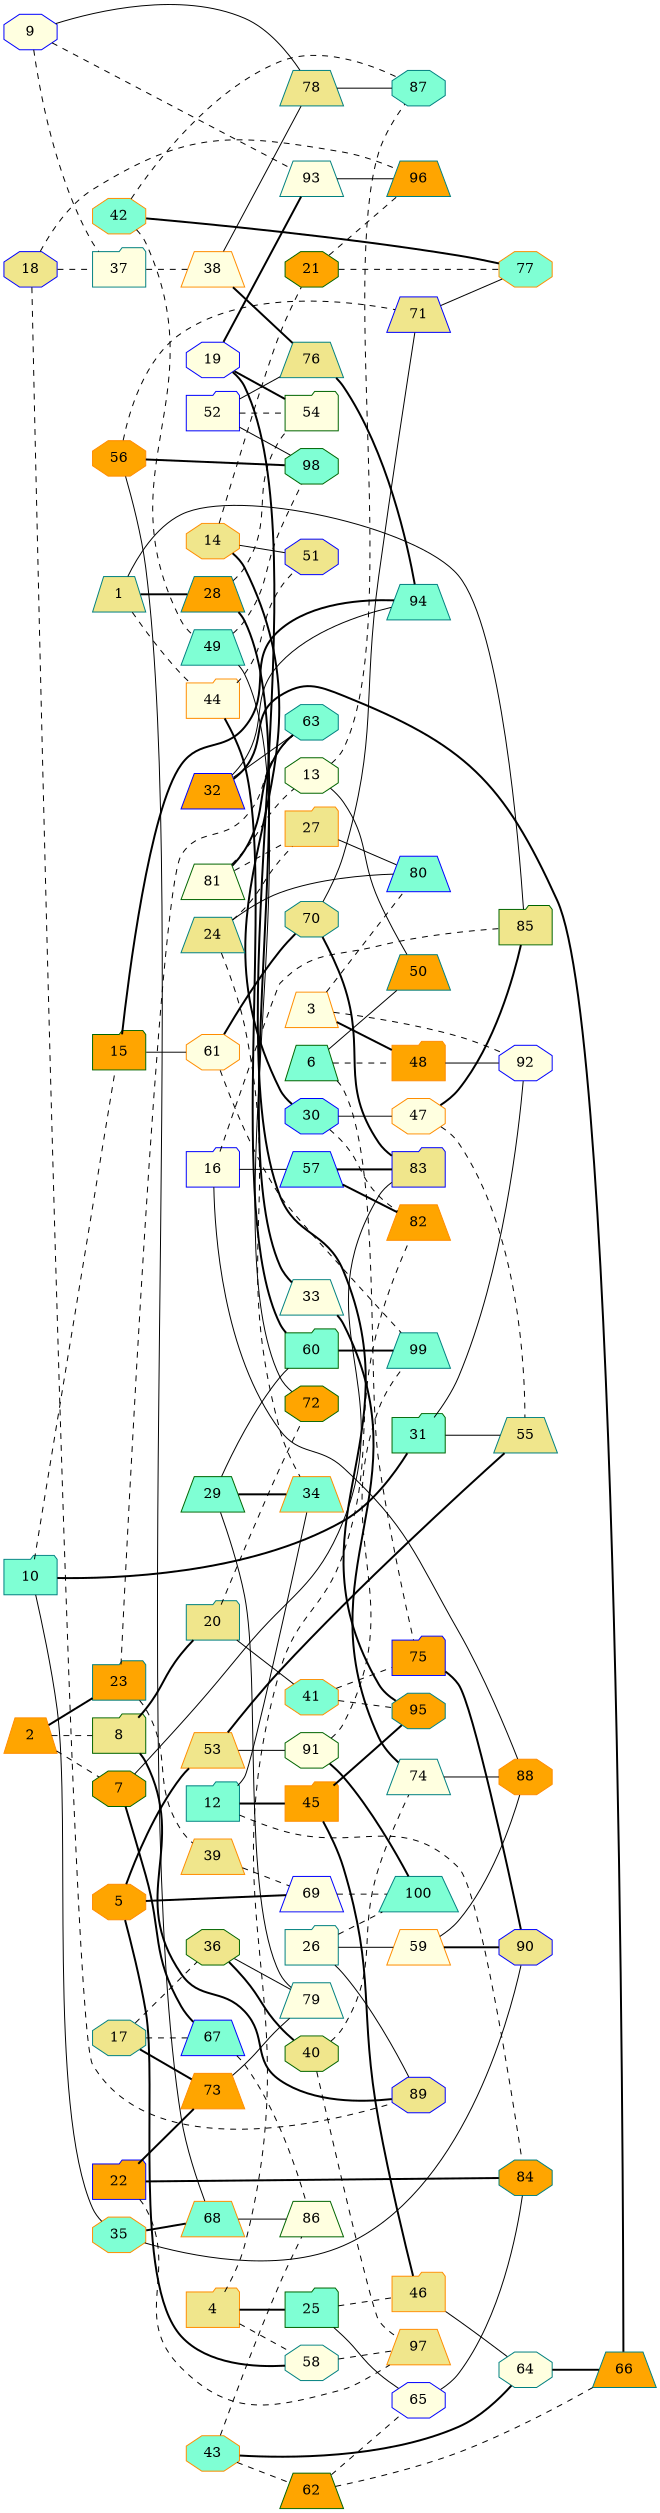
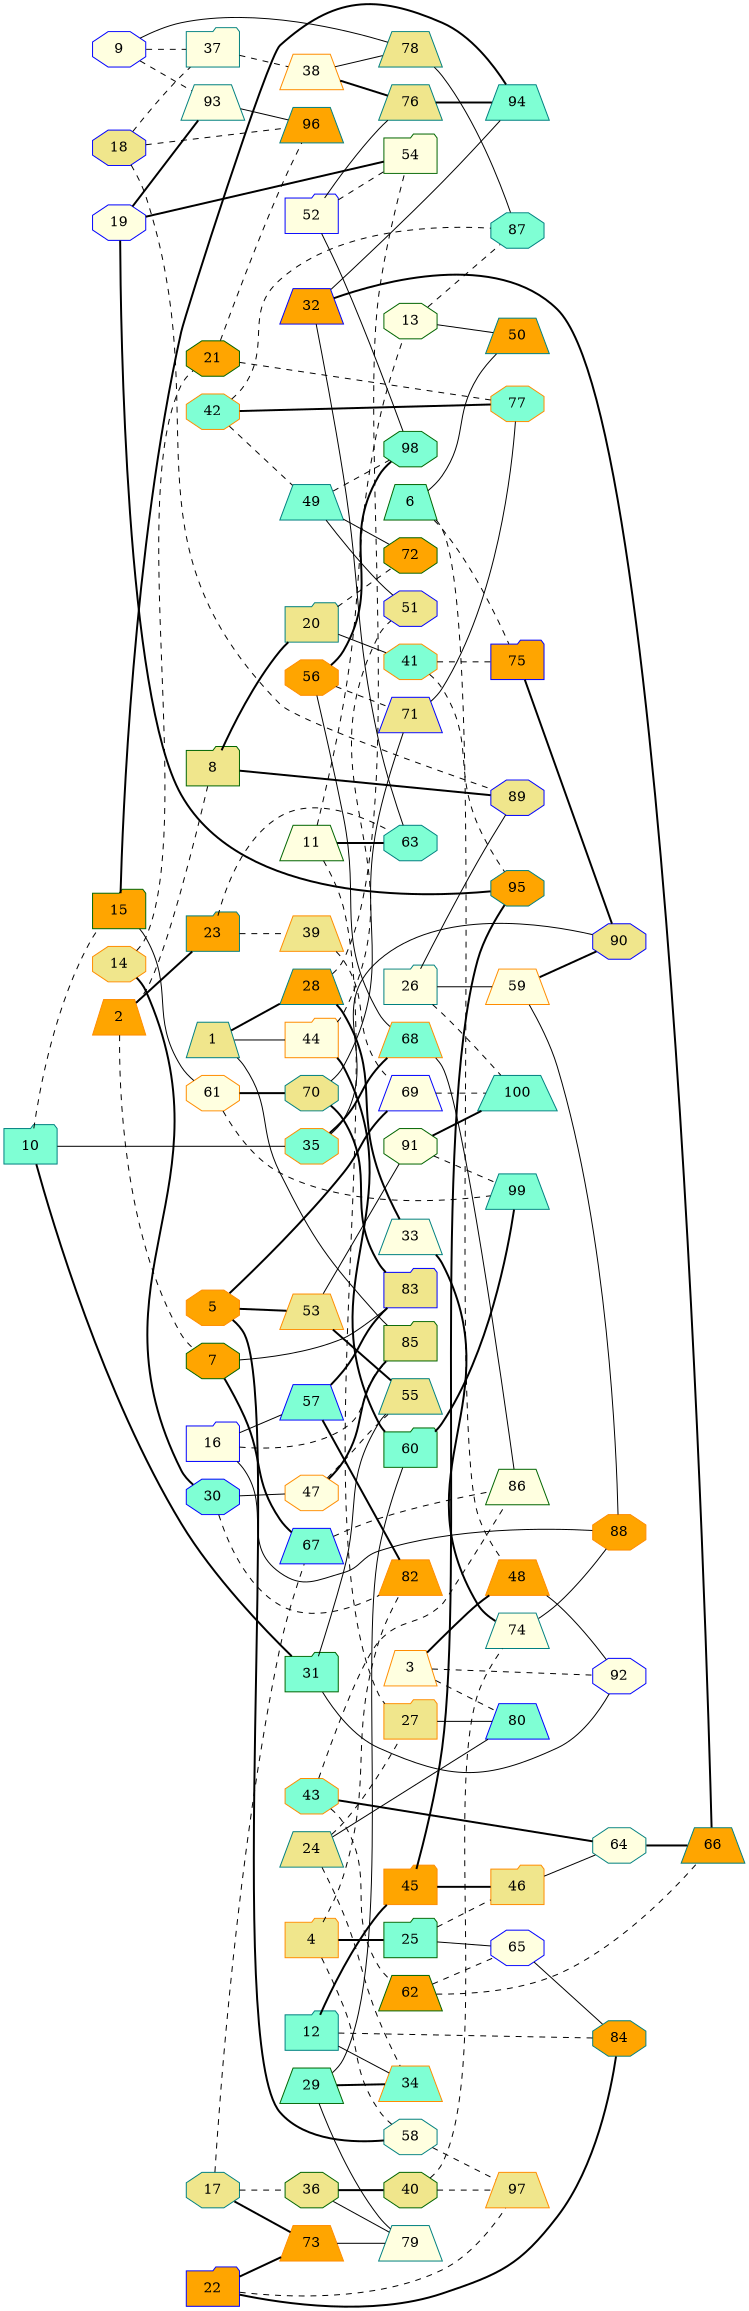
edge "14" -- "51": now "49" -- "51"
edge "1" -- "44": style dashed -> solid
node "81": label "81" -> "11"
node "48": shape folder -> trapezium
